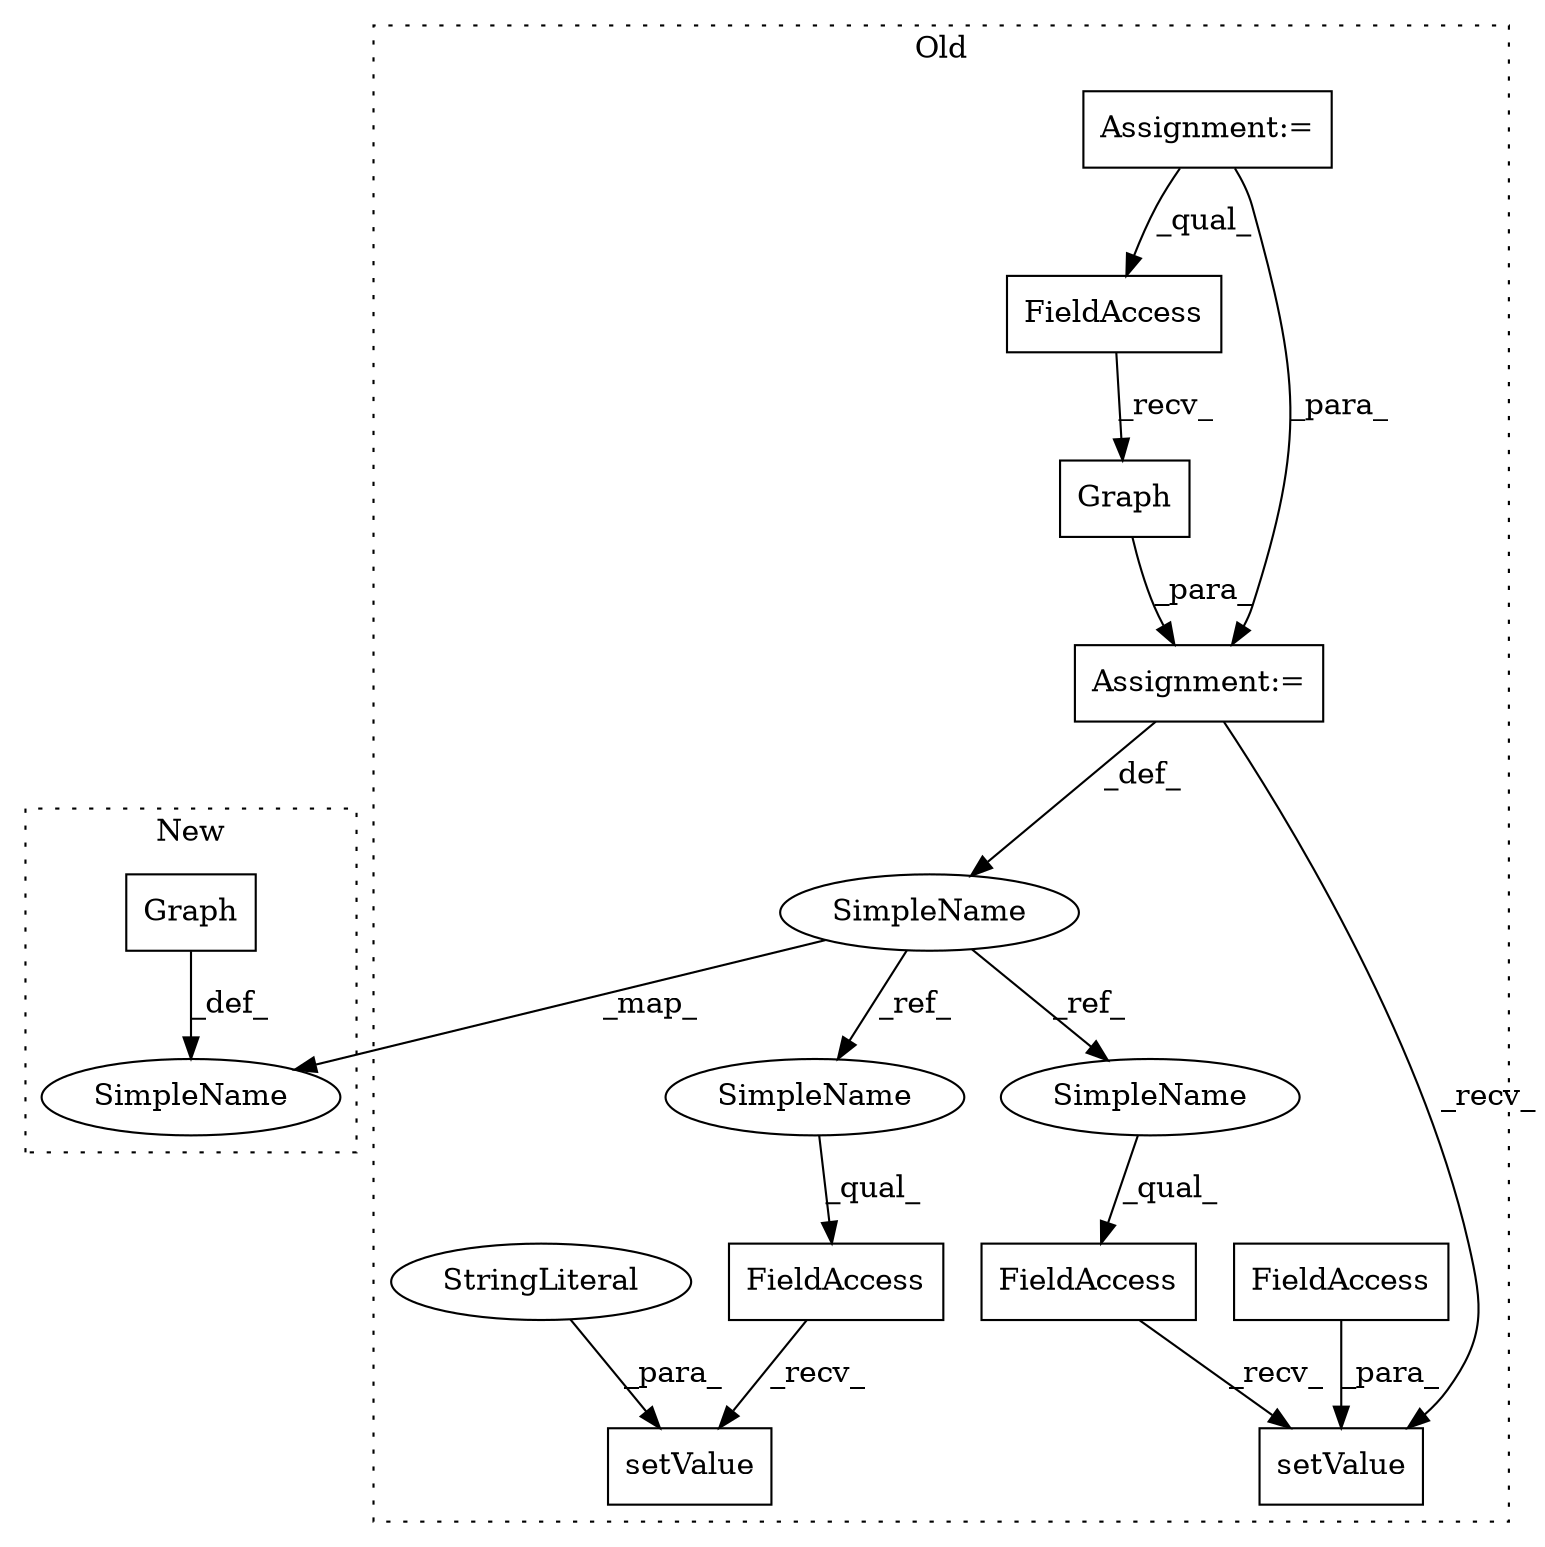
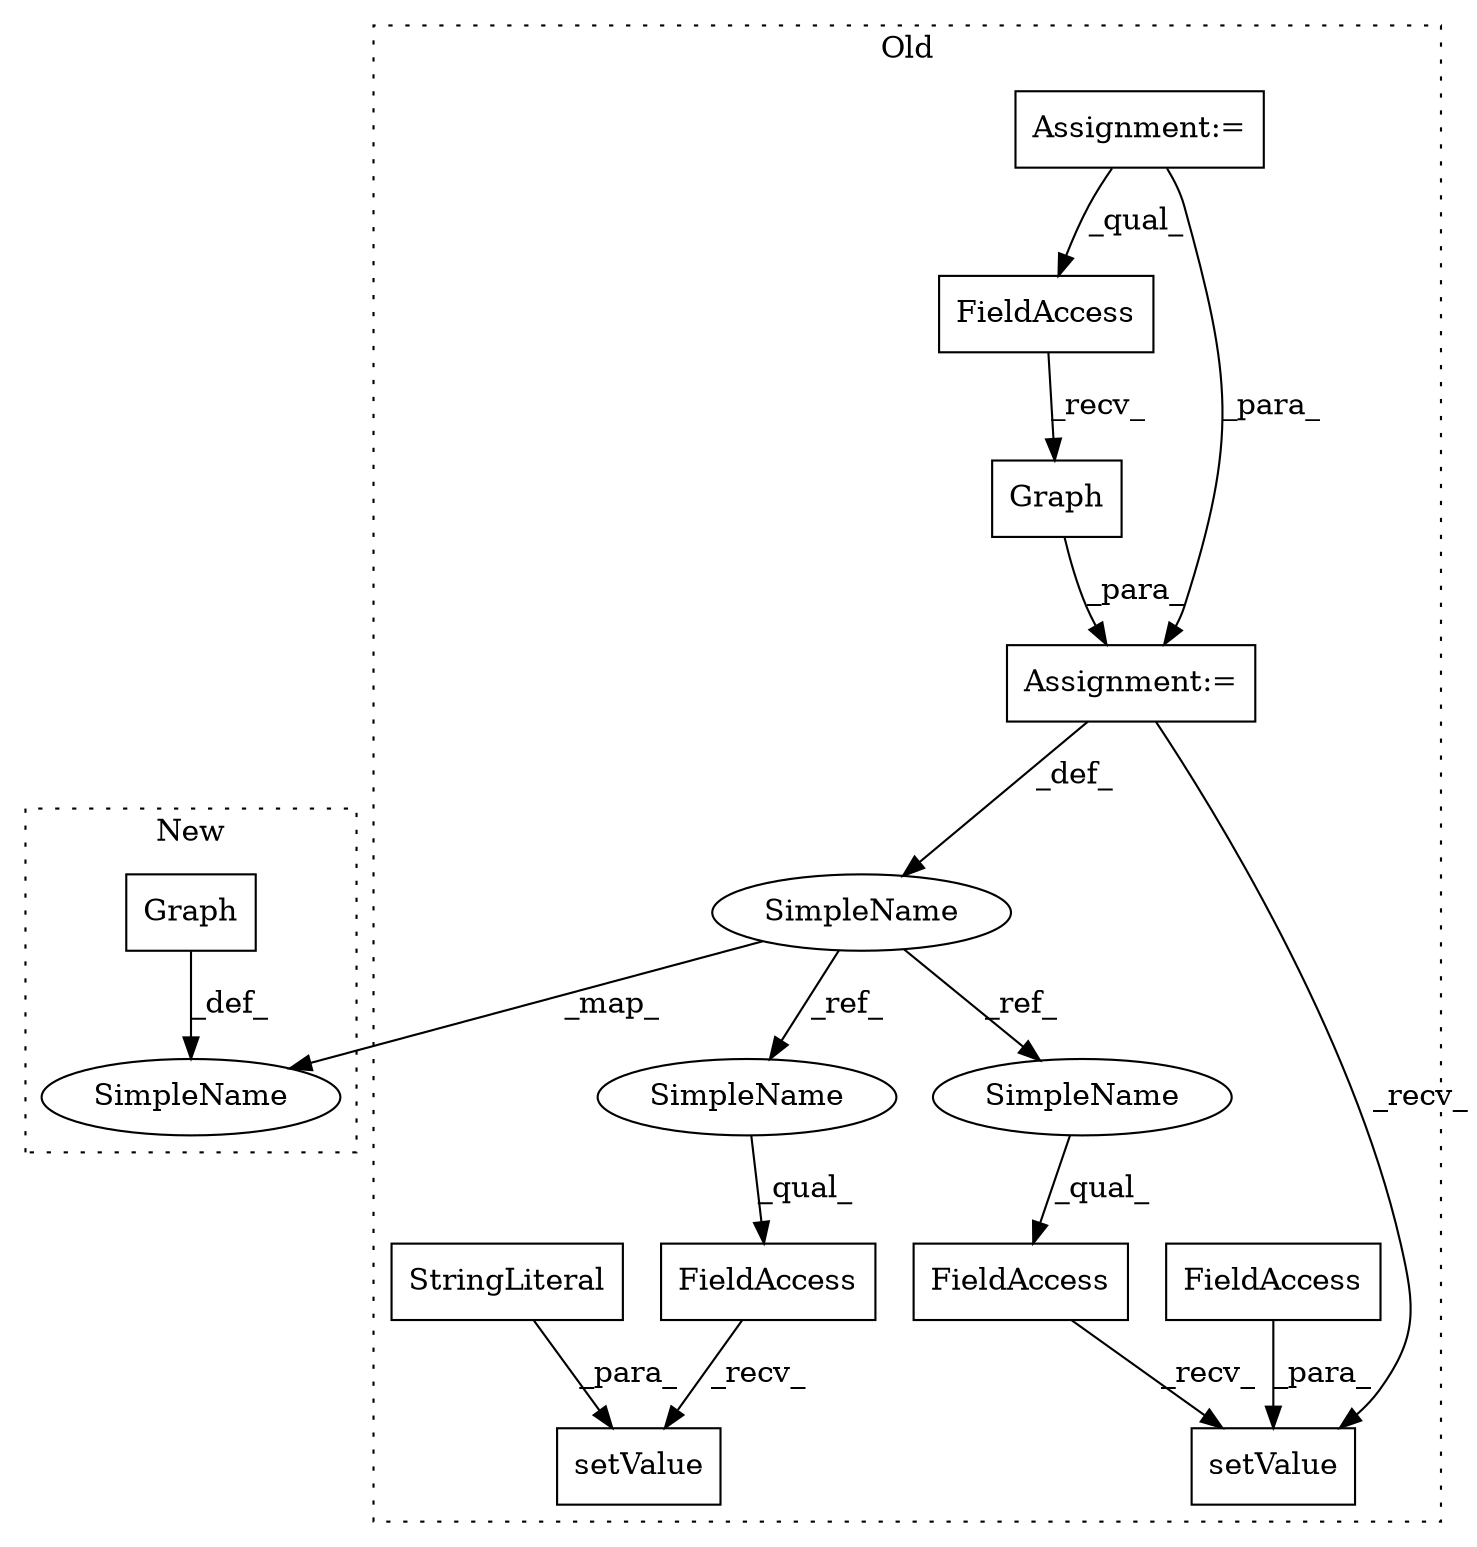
node "StringLiteral": shape ellipse -> box
